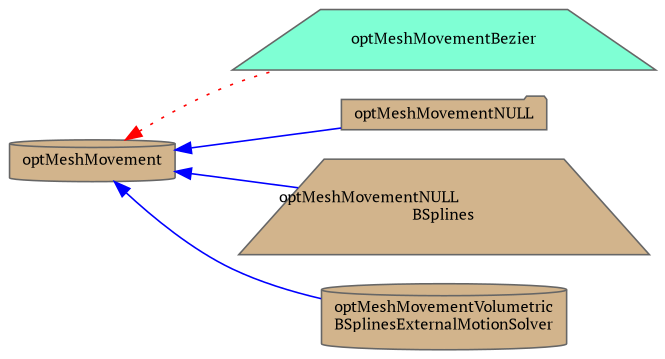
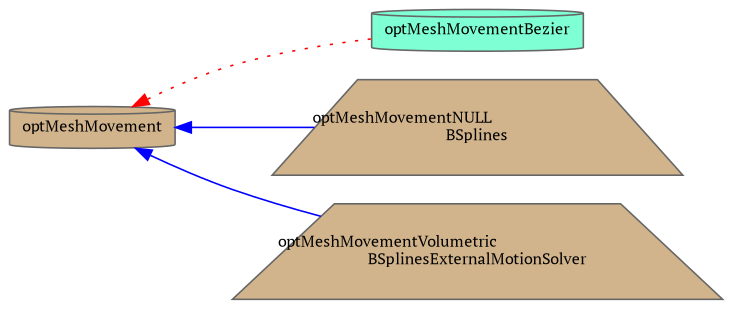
node "optMeshMovementBezier": shape trapezium -> cylinder
node "optMeshMovementNULL": removed
node "optMeshMovementVolumetric BSplinesExternalMotionSolver": shape cylinder -> trapezium
